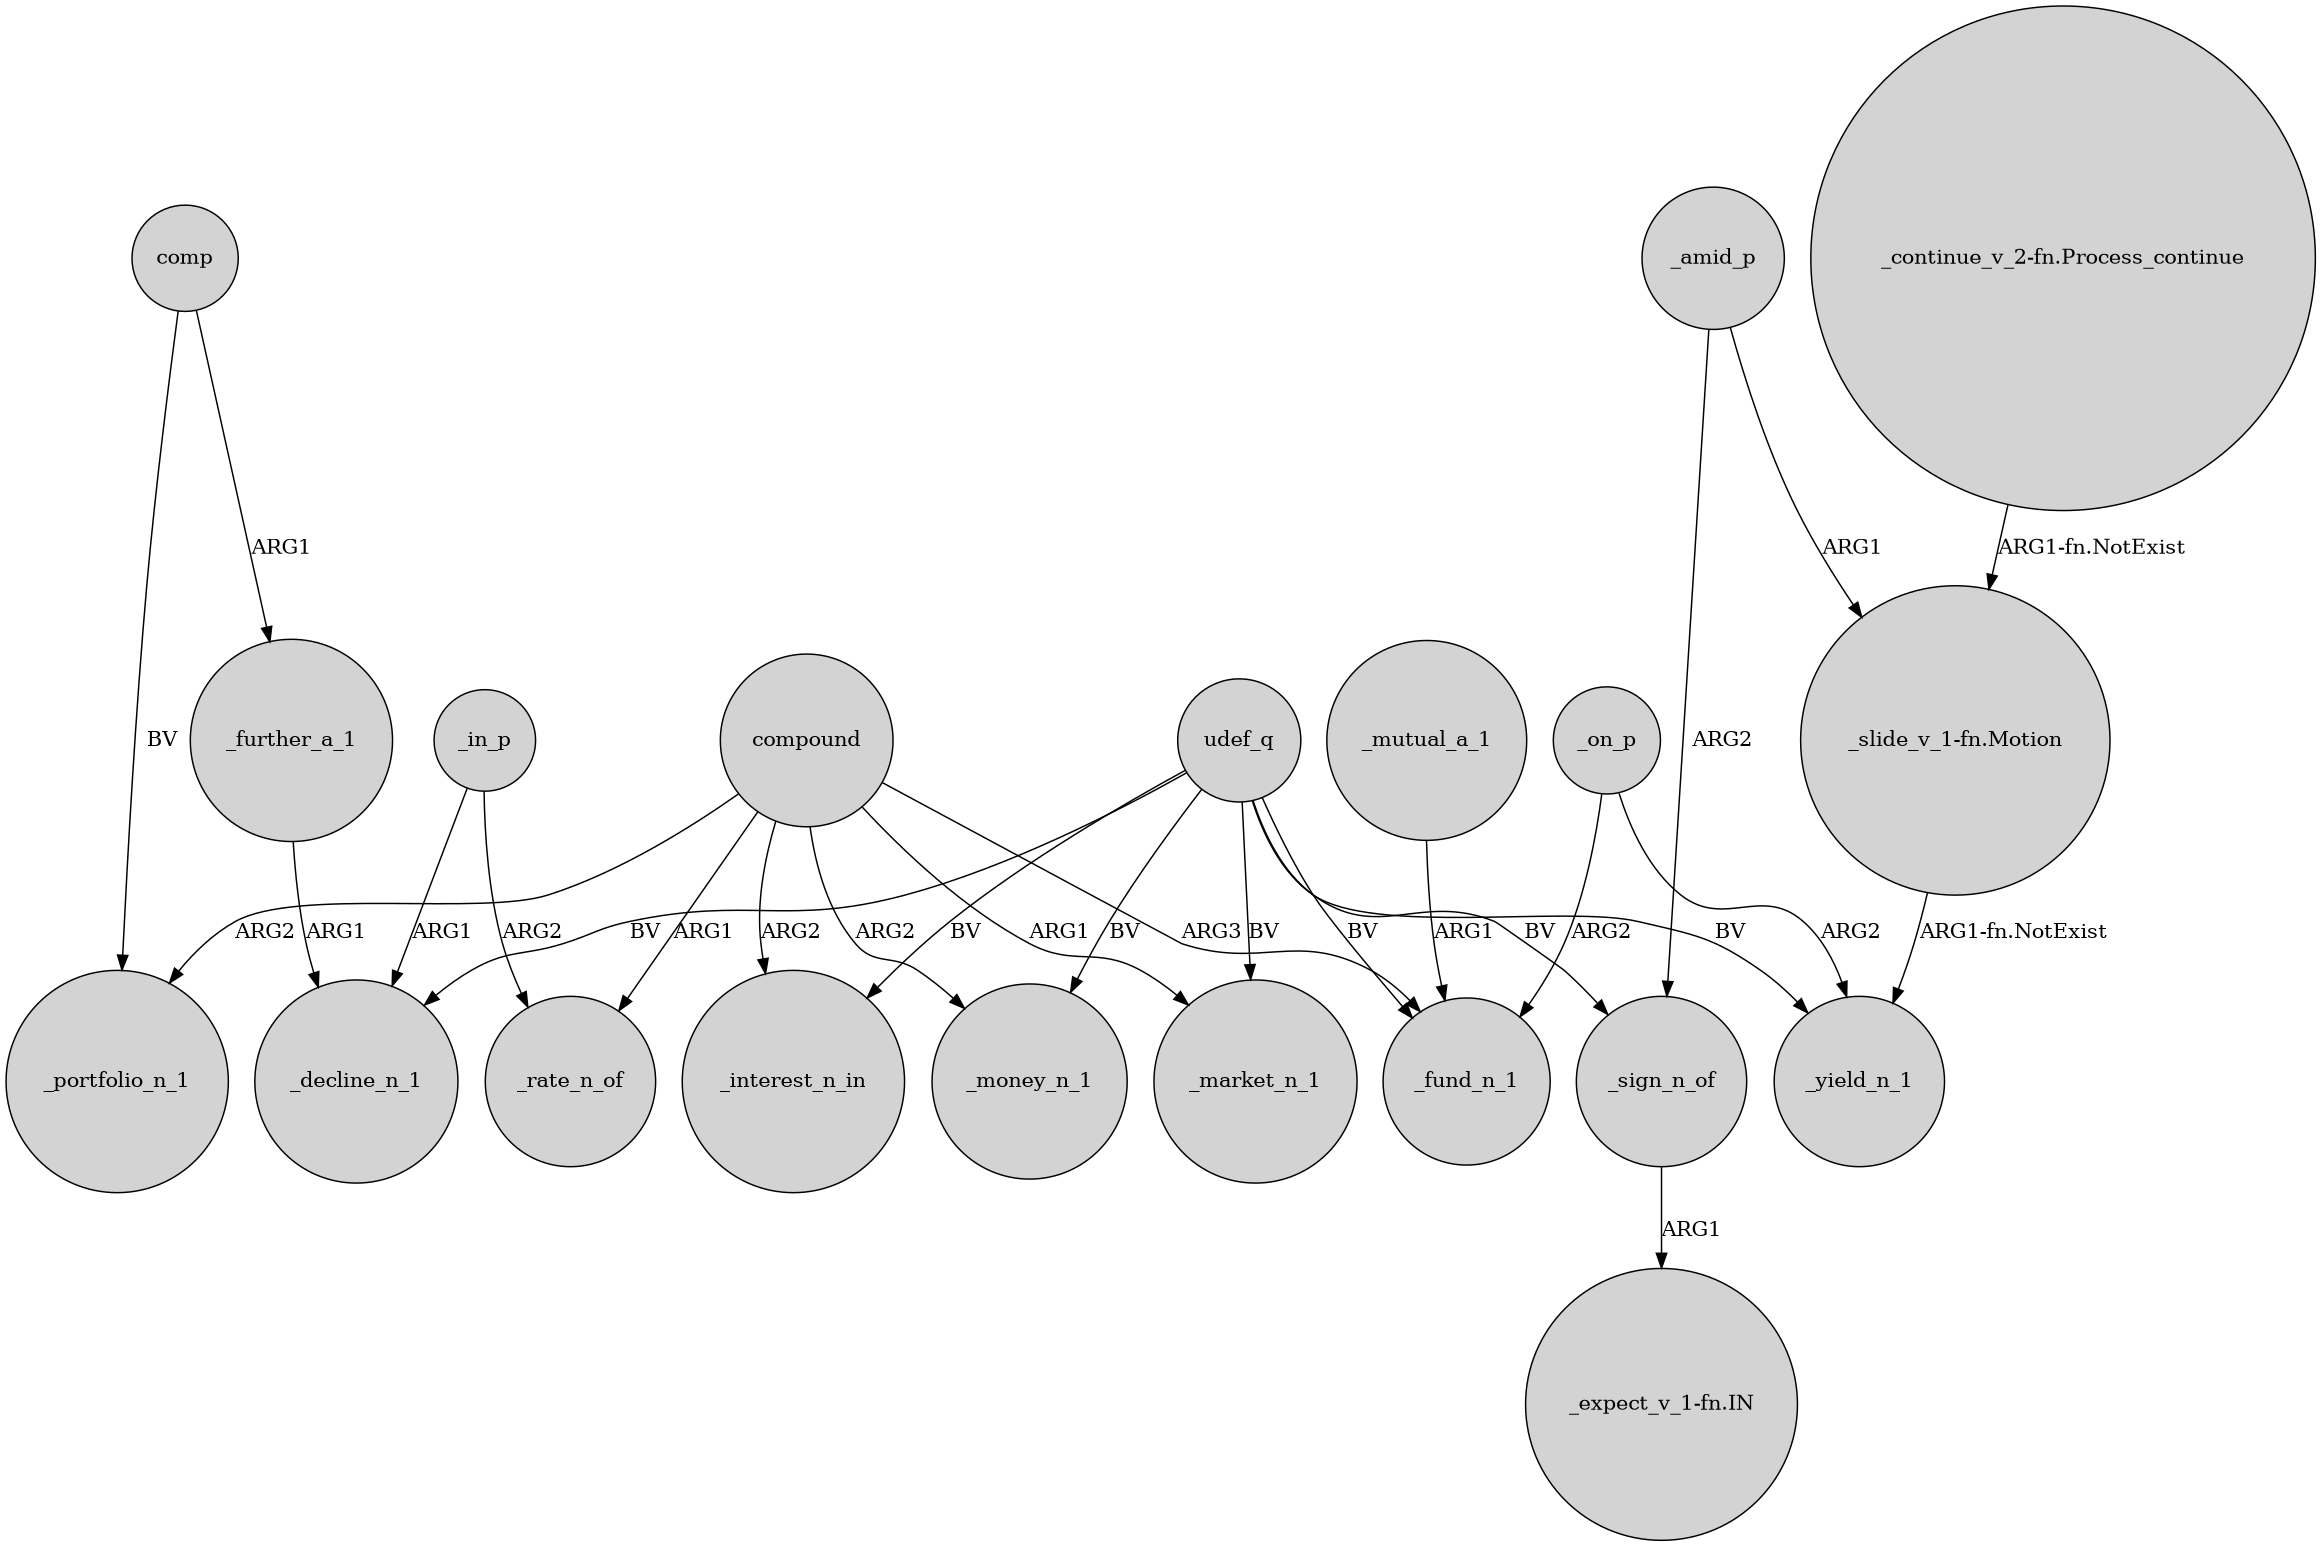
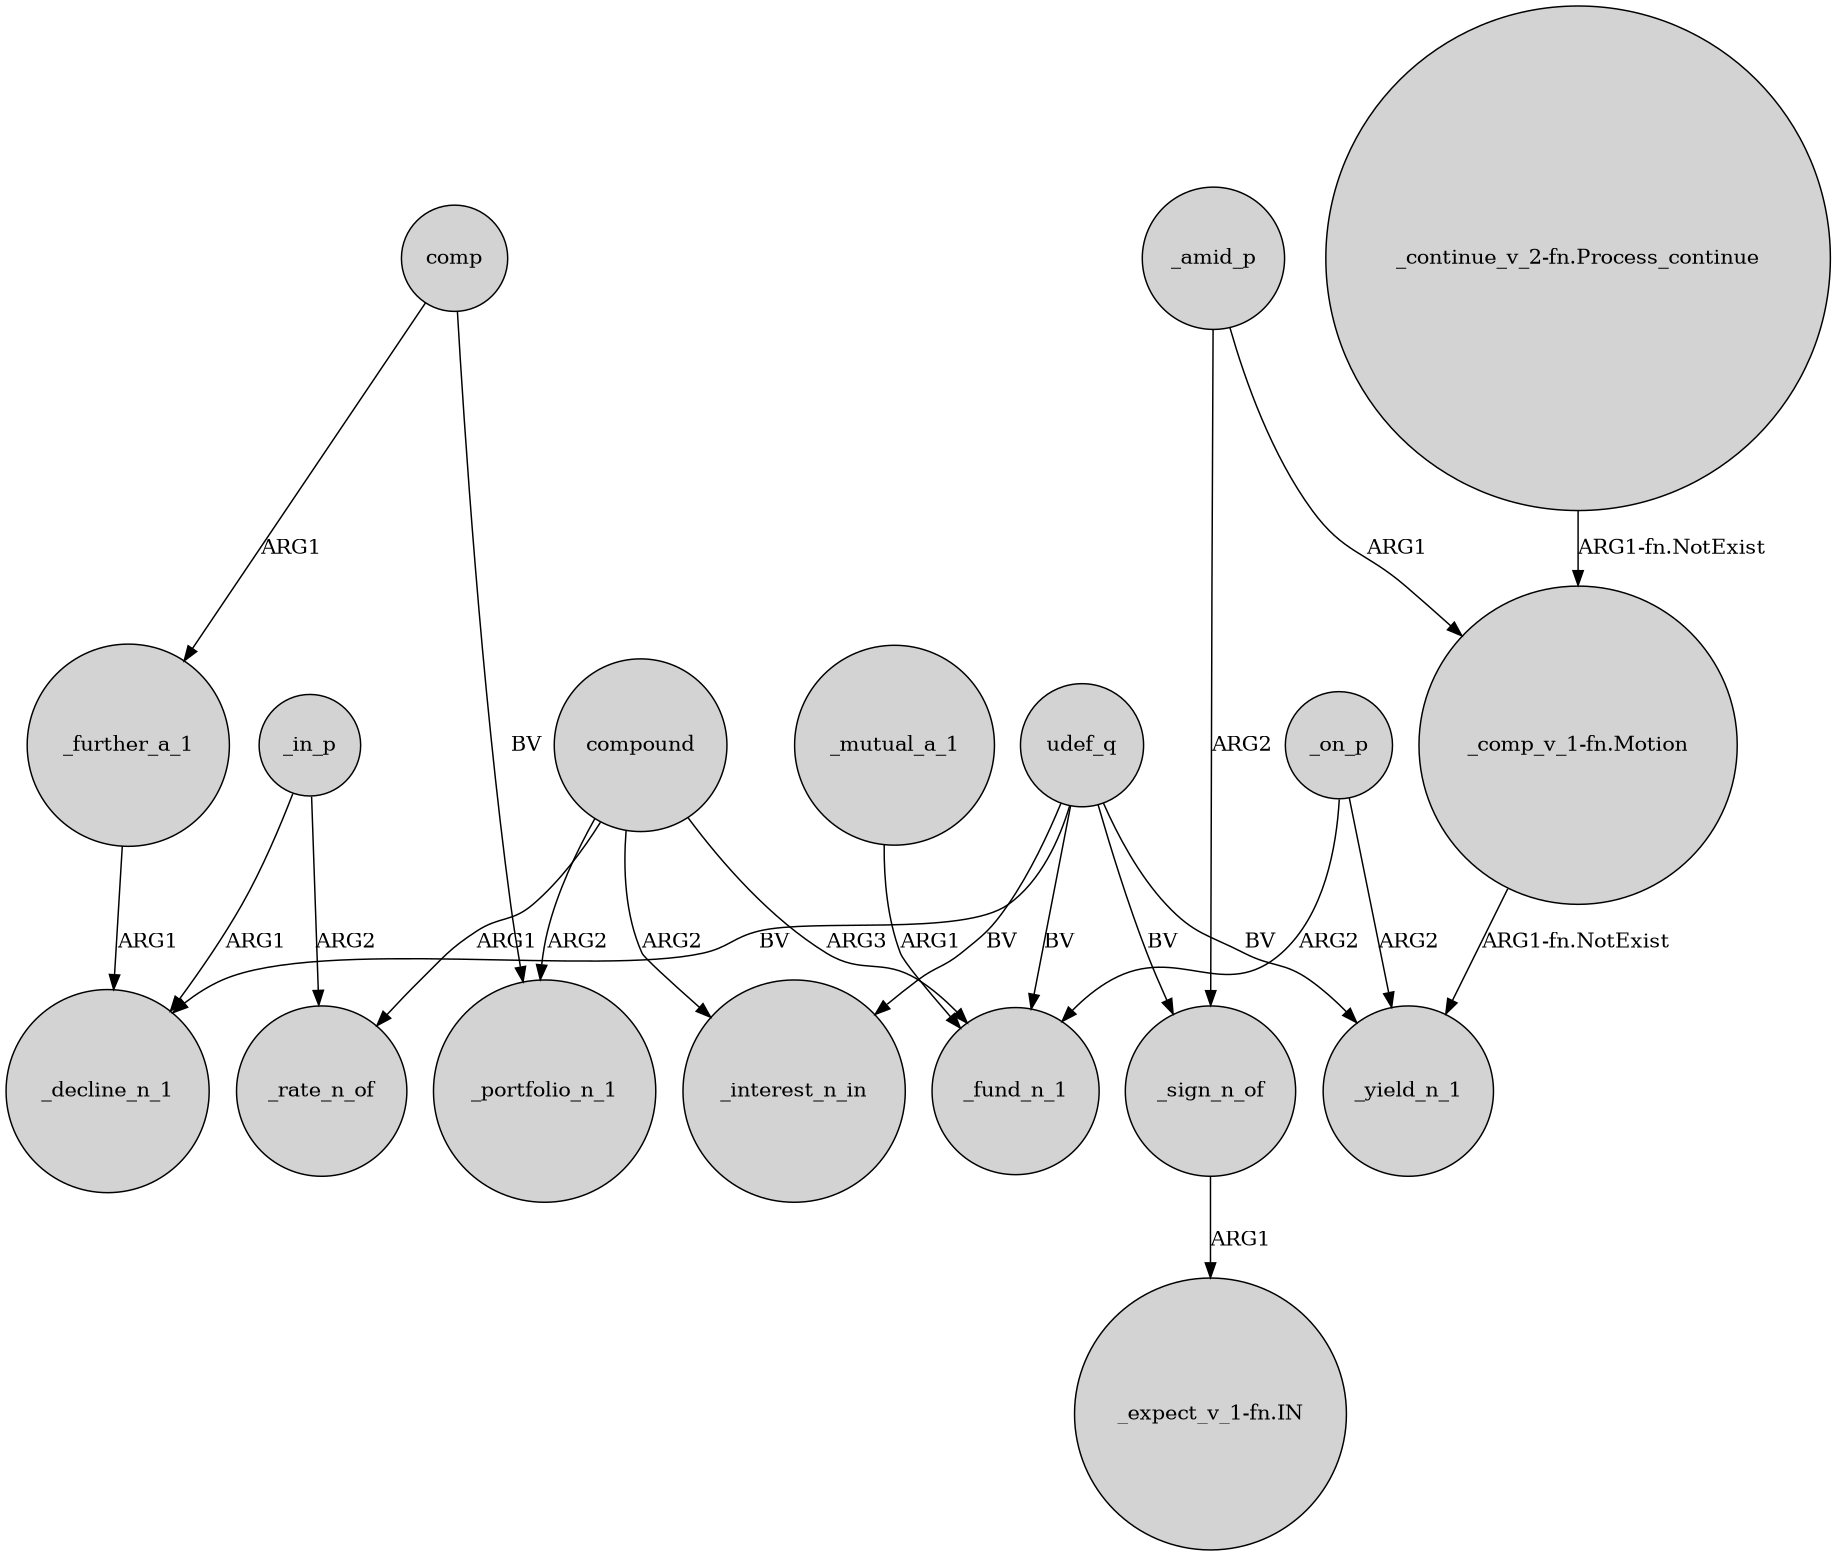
node "_slide_v_1-fn.Motion": label "_slide_v_1-fn.Motion" -> "_comp_v_1-fn.Motion"
node "_money_n_1": removed
node "_market_n_1": removed
